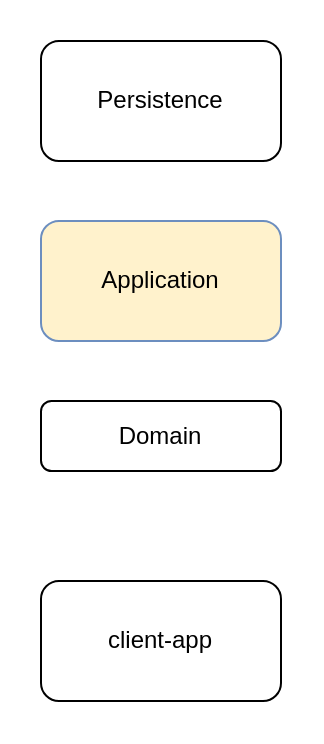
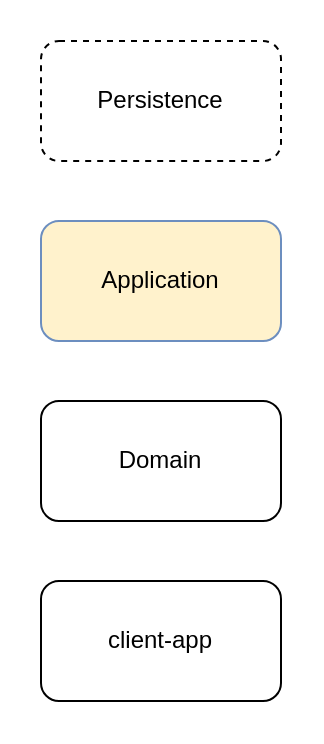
node "Persistence": style solid -> dashed
node "Domain": size 240x70 -> 240x120
